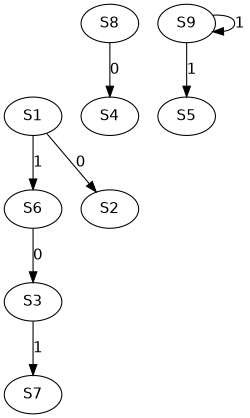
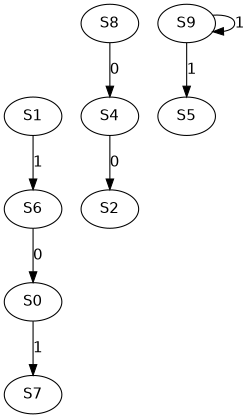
edge "S1" -> "S2": now "S4" -> "S2"
node "S3": label "S3" -> "S0"
